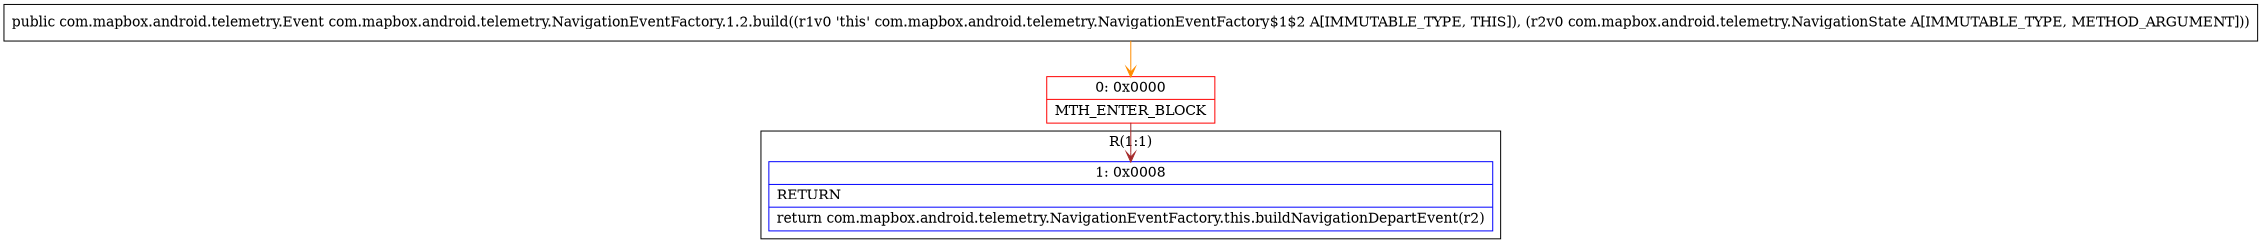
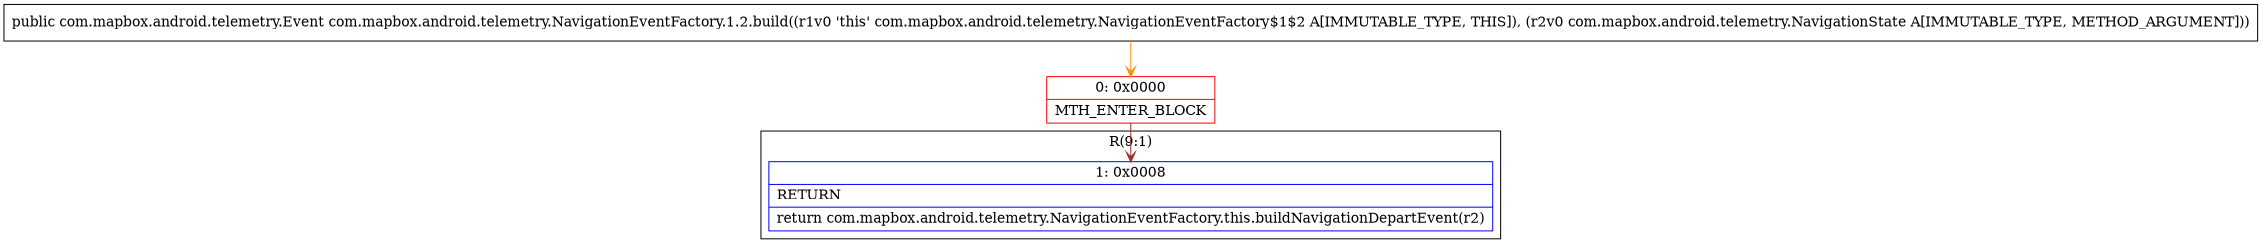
cluster "R(1:1)": label "R(1:1)" -> "R(9:1)"
